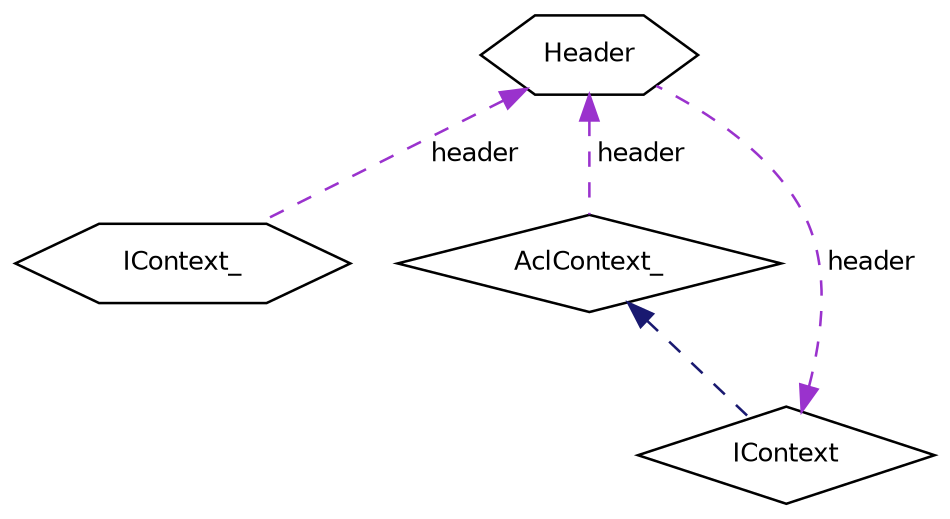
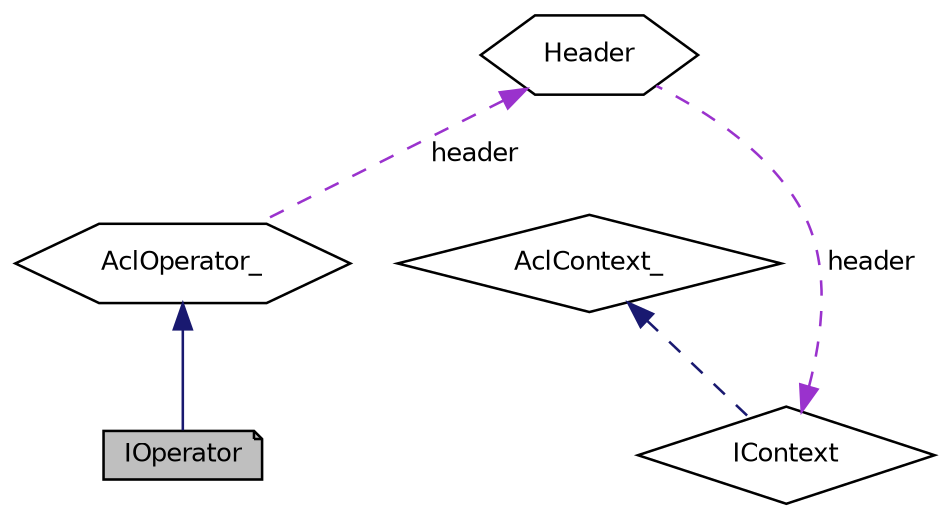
edge "AclContext_" -> "Header": removed, label "header"
node "IContext_": label "IContext_" -> "AclOperator_"
node "IOperator": added
